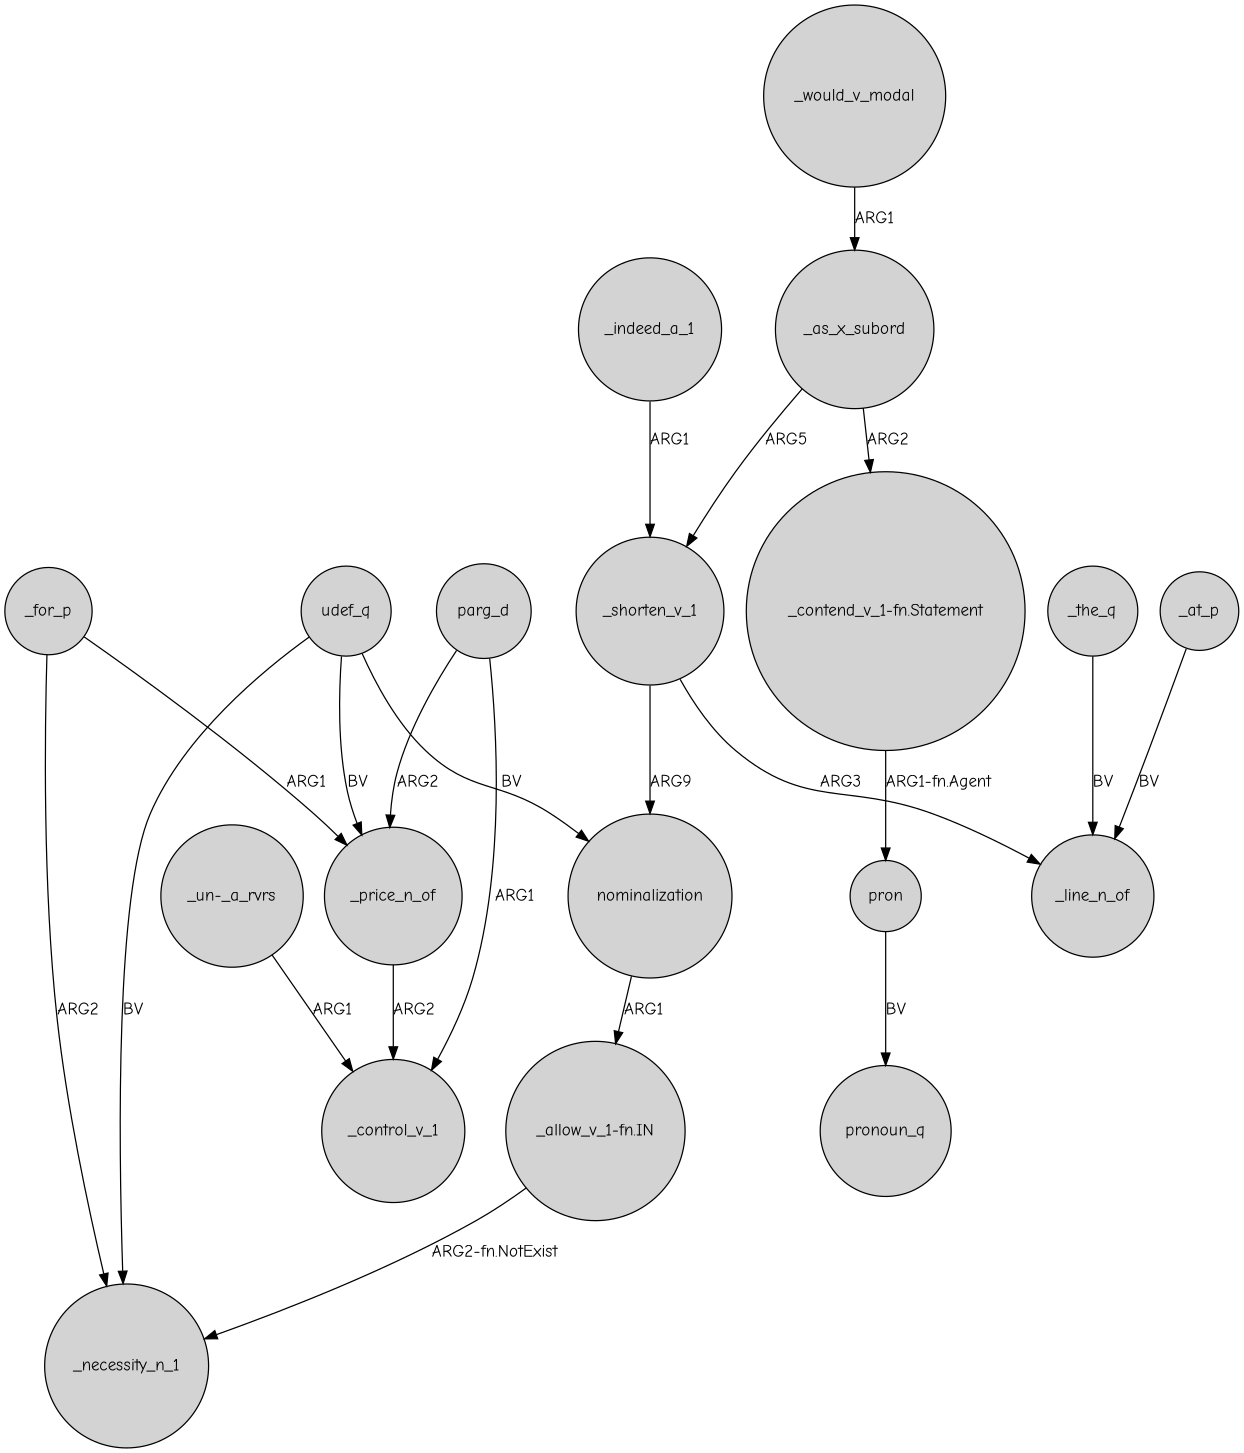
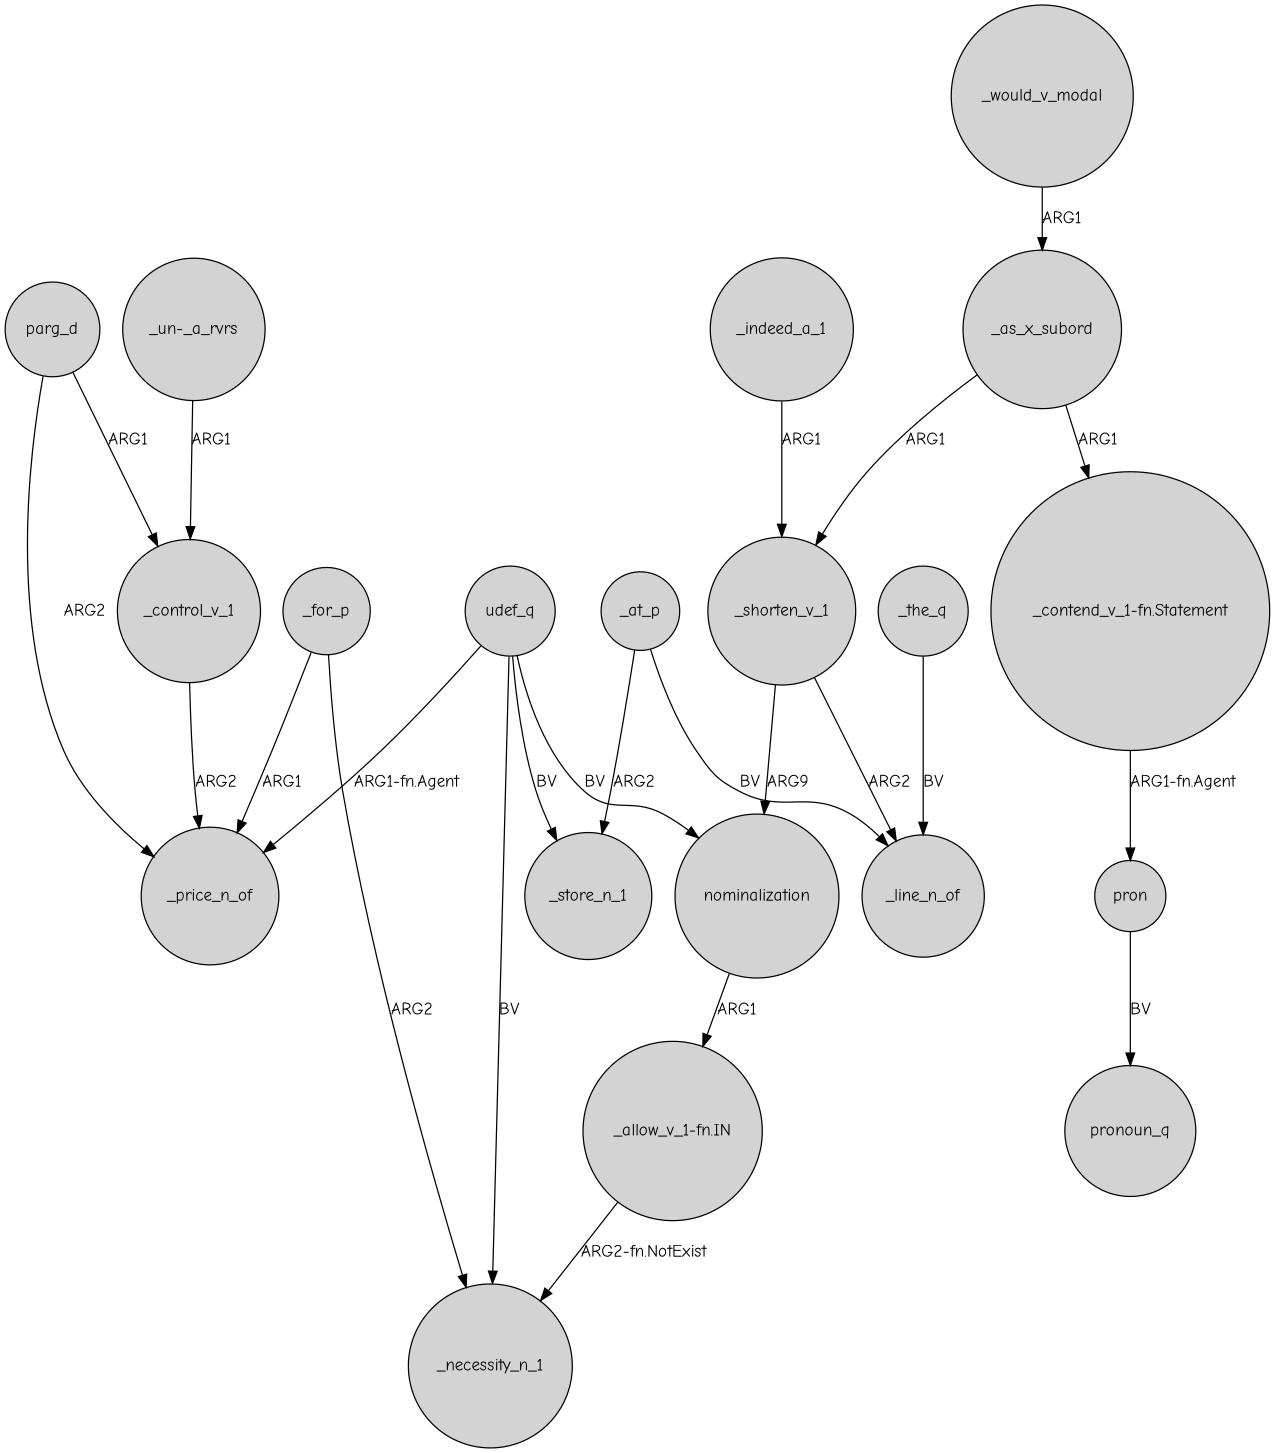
edge "_as_x_subord" -> "_shorten_v_1": label "ARG5" -> "ARG1"
edge "_as_x_subord" -> "_contend_v_1-fn.Statement": label "ARG2" -> "ARG1"
edge "udef_q" -> "_price_n_of": label "BV" -> "ARG1-fn.Agent"
edge "_shorten_v_1" -> "_line_n_of": label "ARG3" -> "ARG2"
node "_store_n_1": added
edge "_price_n_of" -> "_control_v_1": reversed
